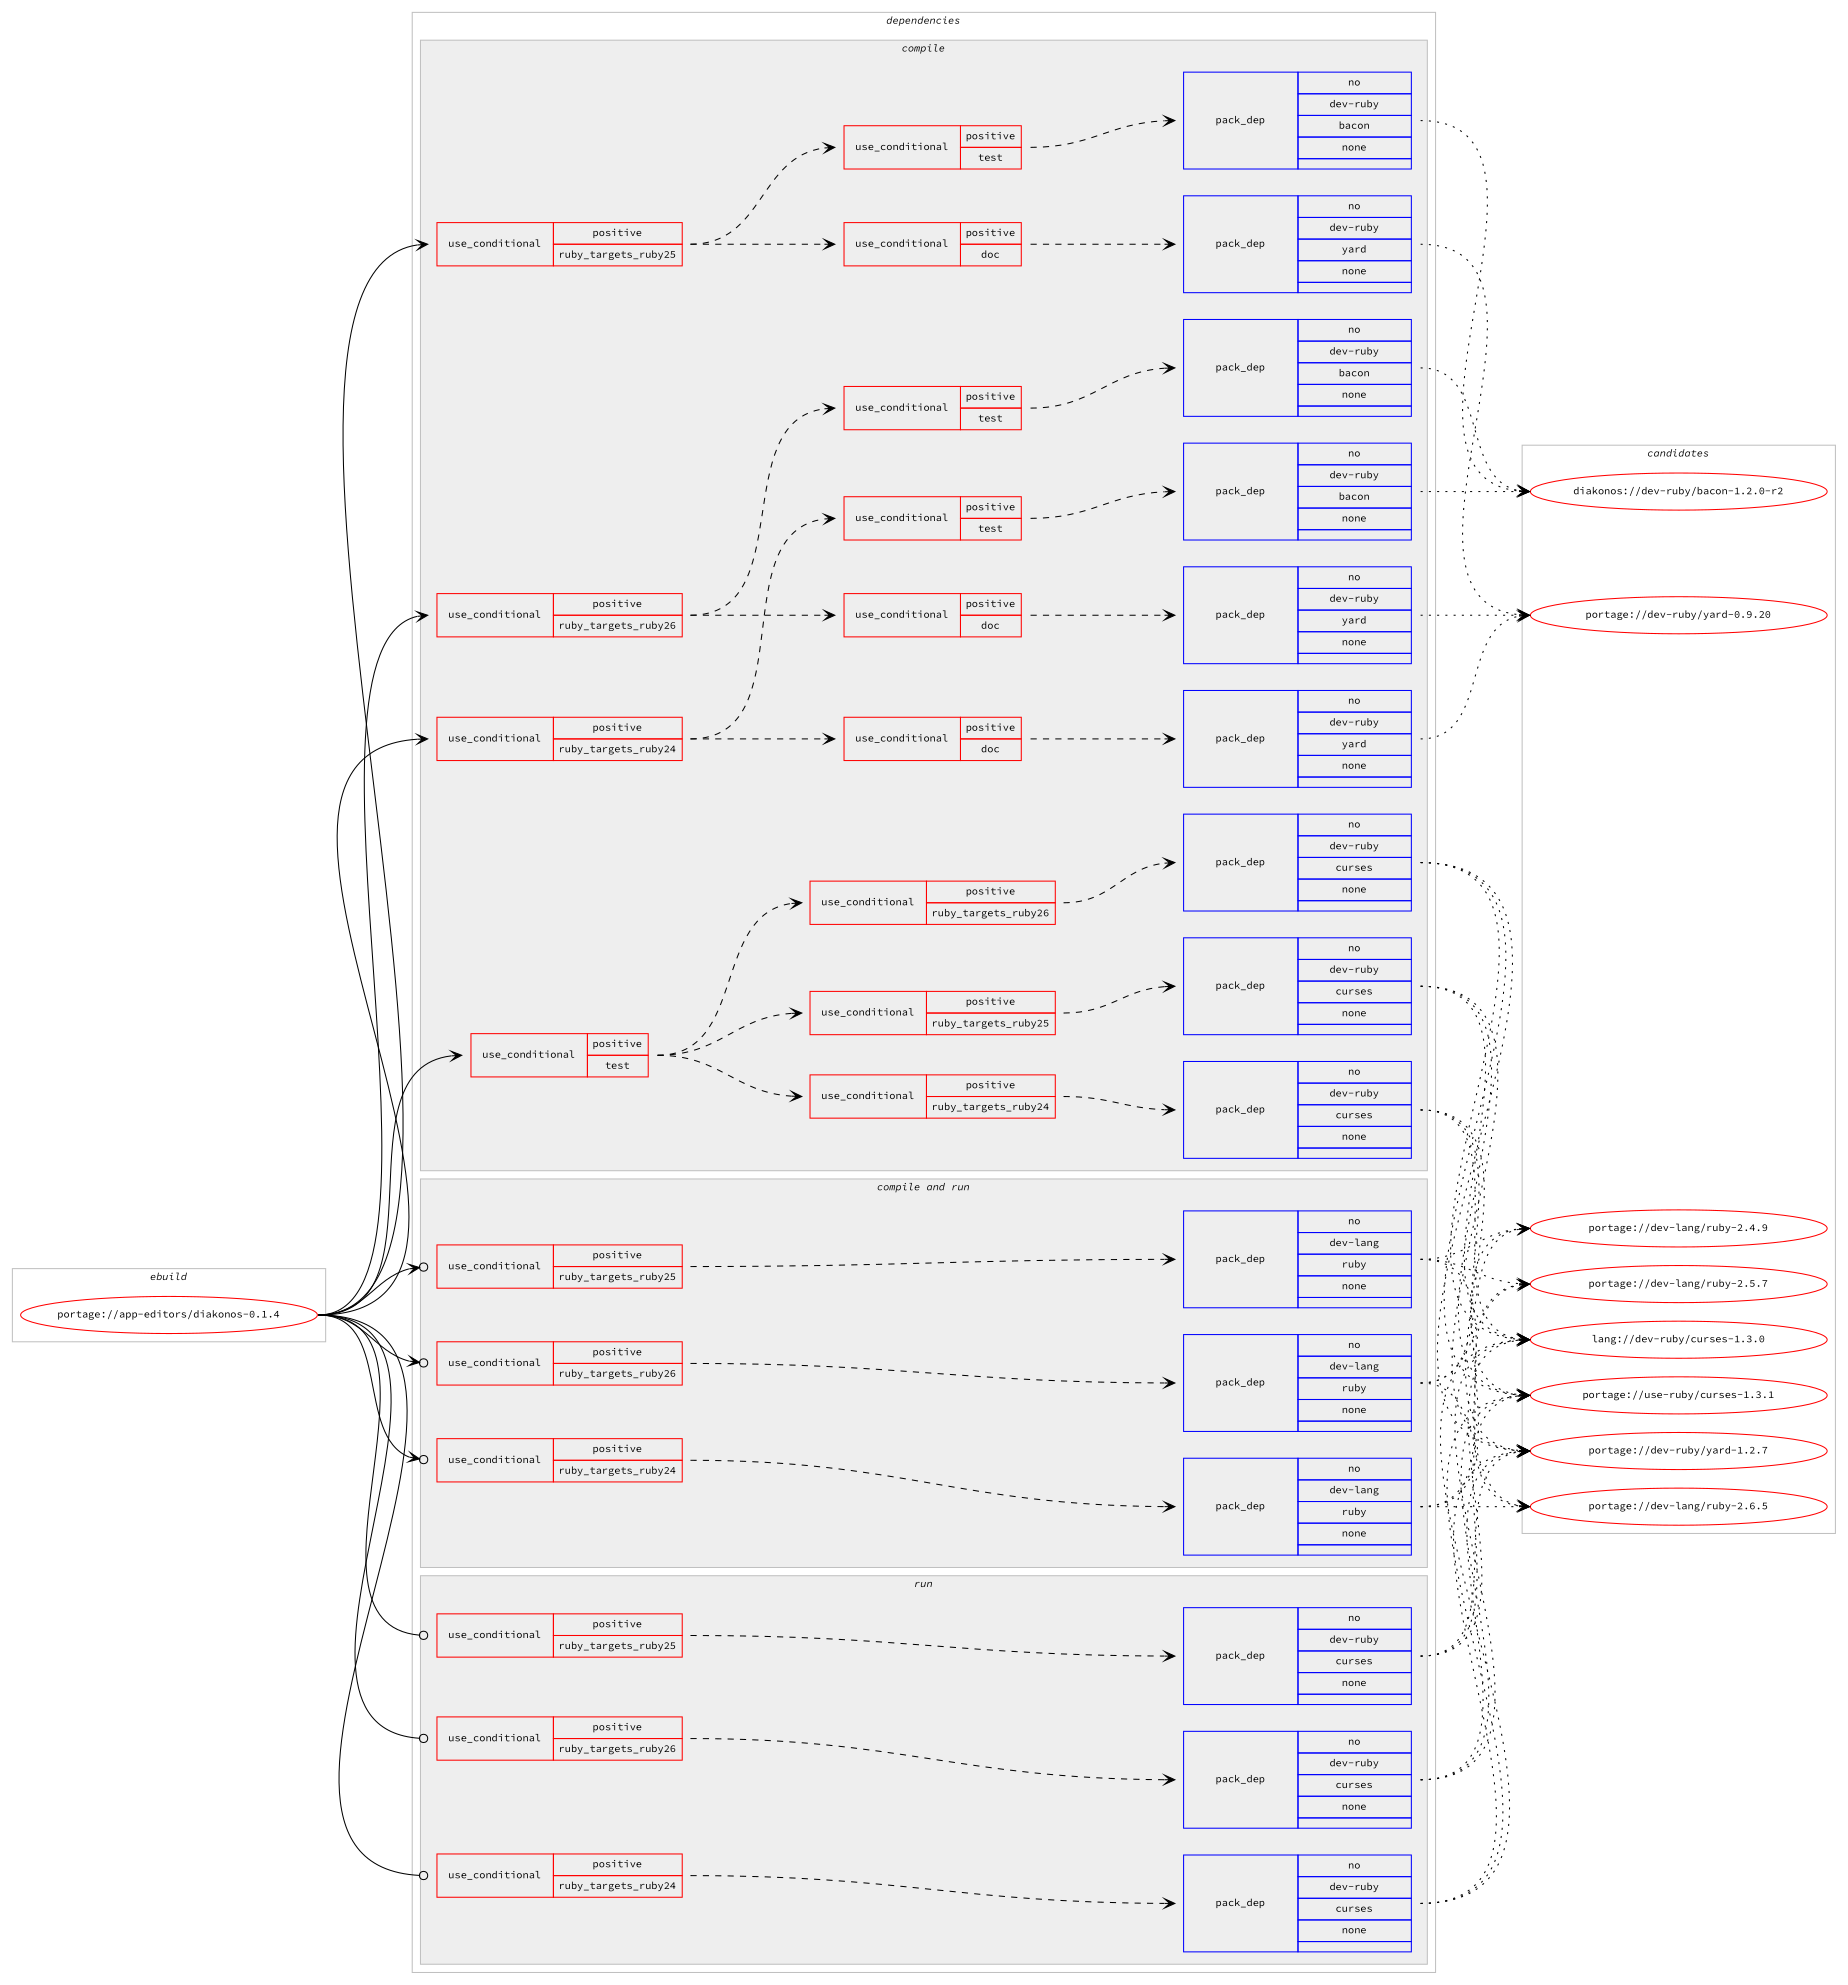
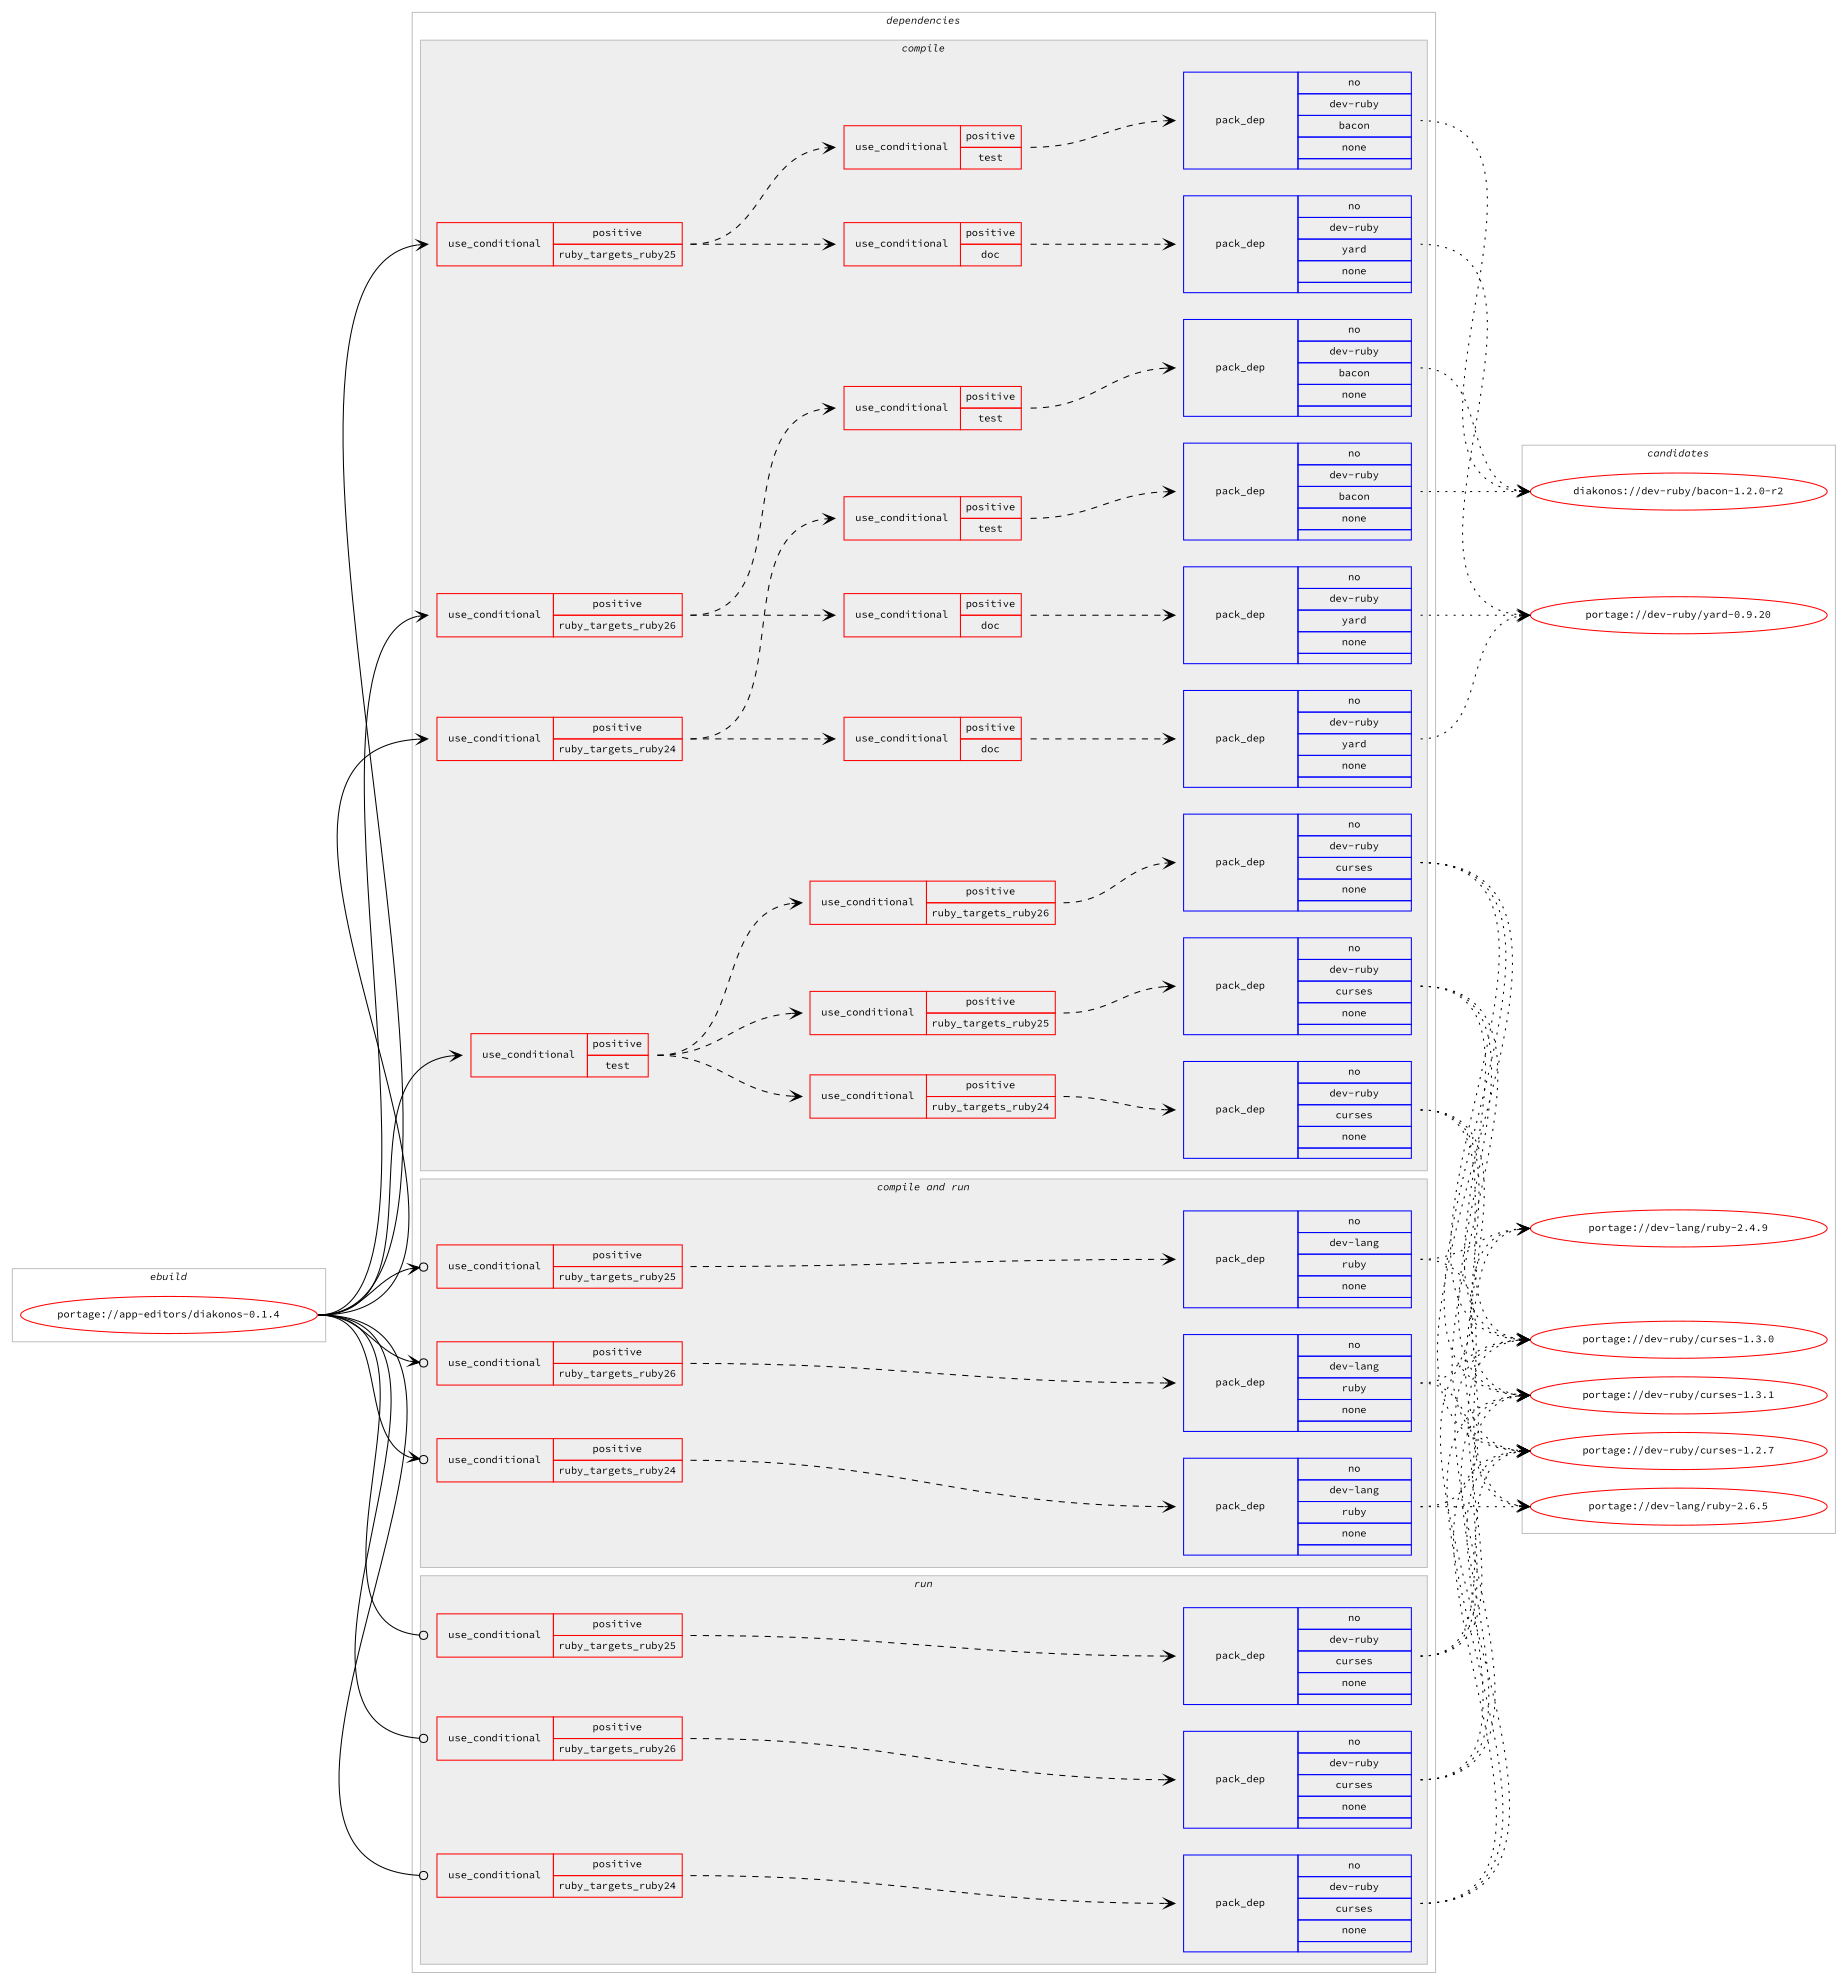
node "portage://dev-lang/ruby-2.5.7": removed
node "lang://dev-ruby/curses-1.3.0": label "lang://dev-ruby/curses-1.3.0" -> "portage://dev-ruby/curses-1.3.0"
node "portage://use-ruby/curses-1.3.1": label "portage://use-ruby/curses-1.3.1" -> "portage://dev-ruby/curses-1.3.1"
node "portage://dev-ruby/yard-1.2.7": label "portage://dev-ruby/yard-1.2.7" -> "portage://dev-ruby/curses-1.2.7"
